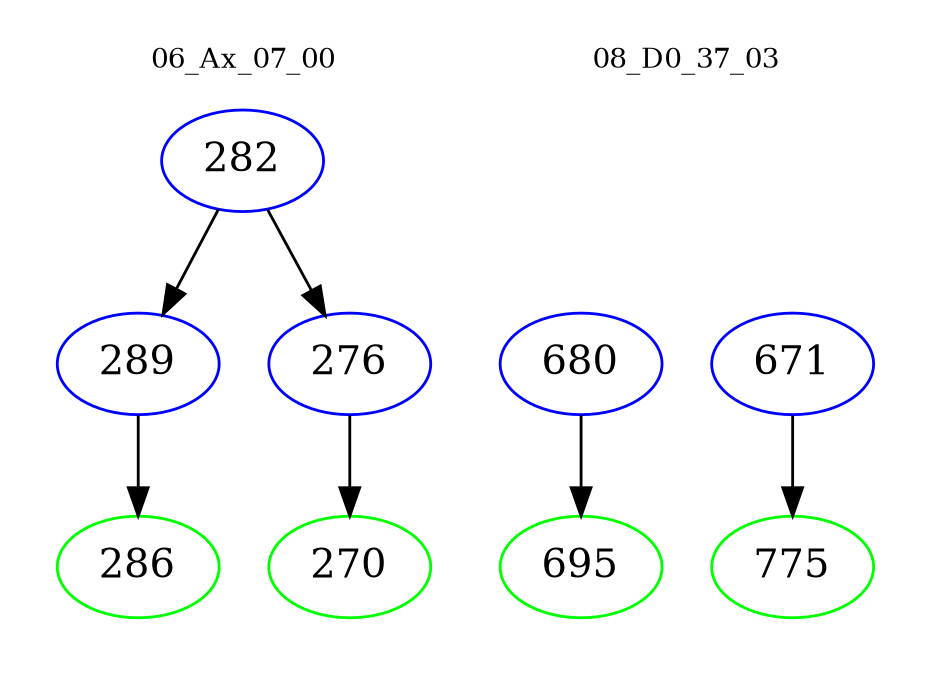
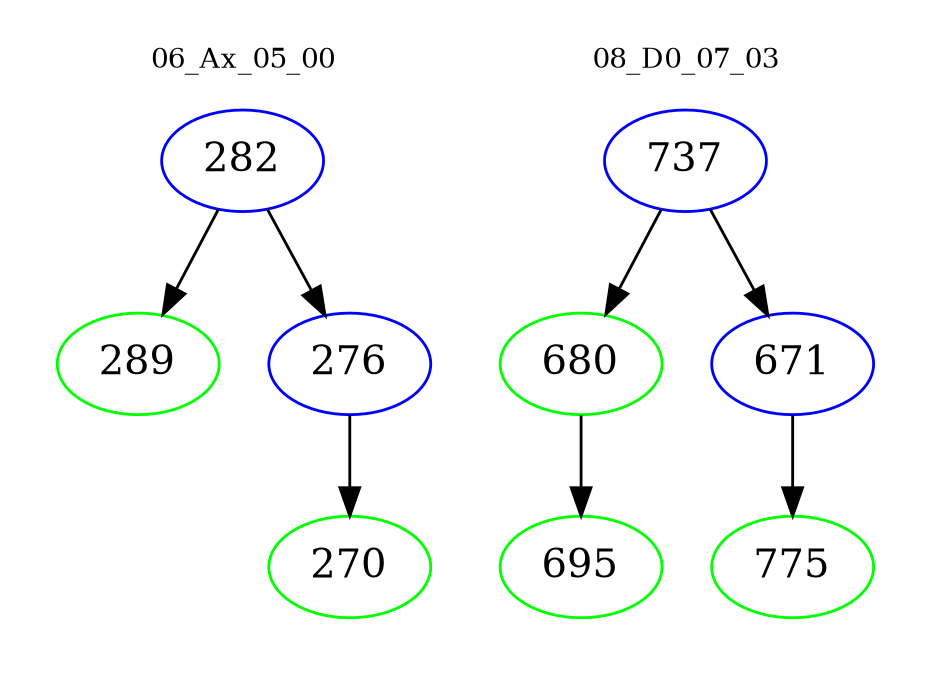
cluster "06_Ax_07_00": label "06_Ax_07_00" -> "06_Ax_05_00"
cluster "08_D0_37_03": label "08_D0_37_03" -> "08_D0_07_03"
node "737": added
node "289": color blue -> green
node "680": color blue -> green
node "286": removed
